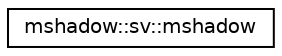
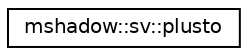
node "mshadow::sv::mshadow": label "mshadow::sv::mshadow" -> "mshadow::sv::plusto"
